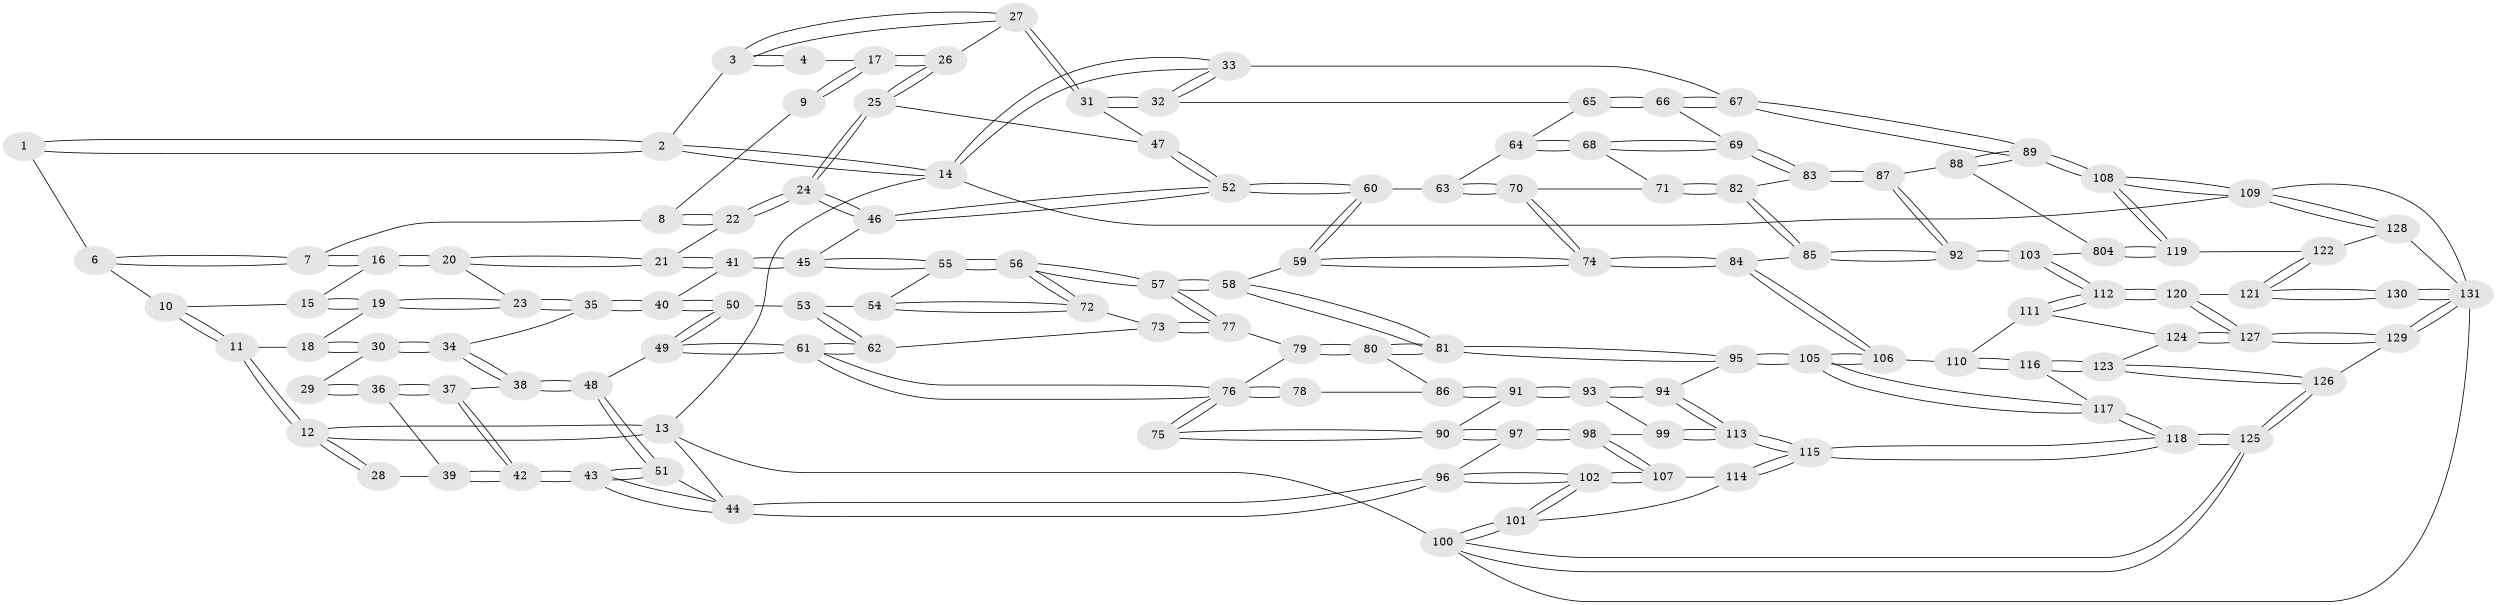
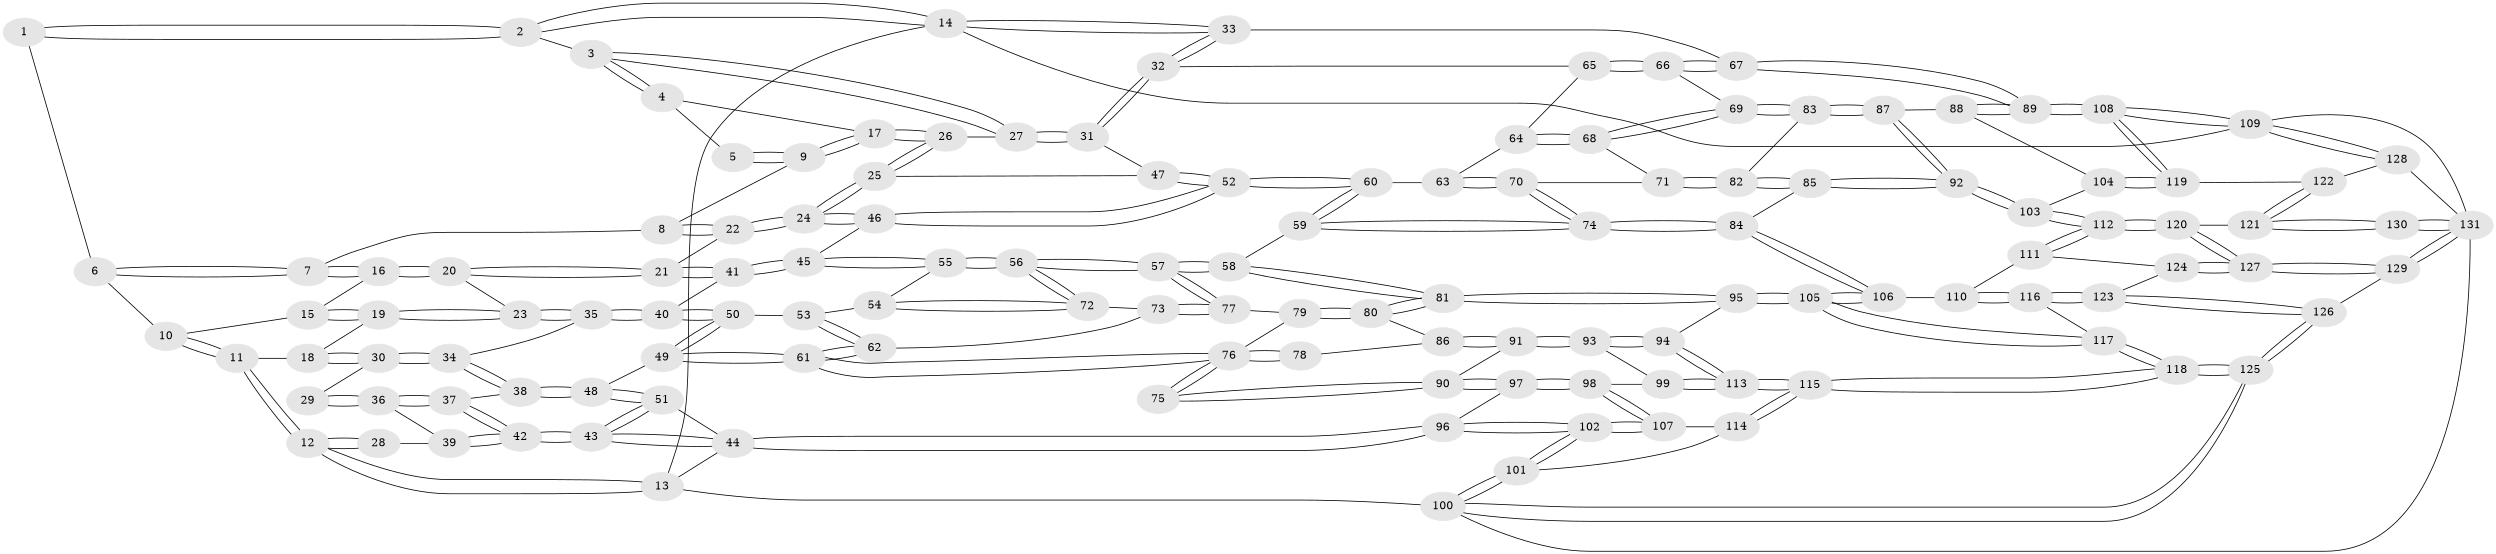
node "5": added
node "804": label "804" -> "104"
